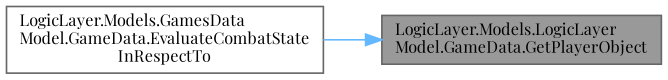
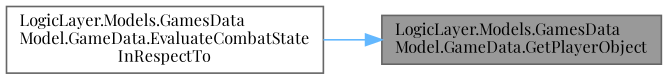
node "LogicLayer.Models.LogicLayer Model.GameData.GetPlayerObject": label "LogicLayer.Models.LogicLayer Model.GameData.GetPlayerObject" -> "LogicLayer.Models.GamesData Model.GameData.GetPlayerObject"
